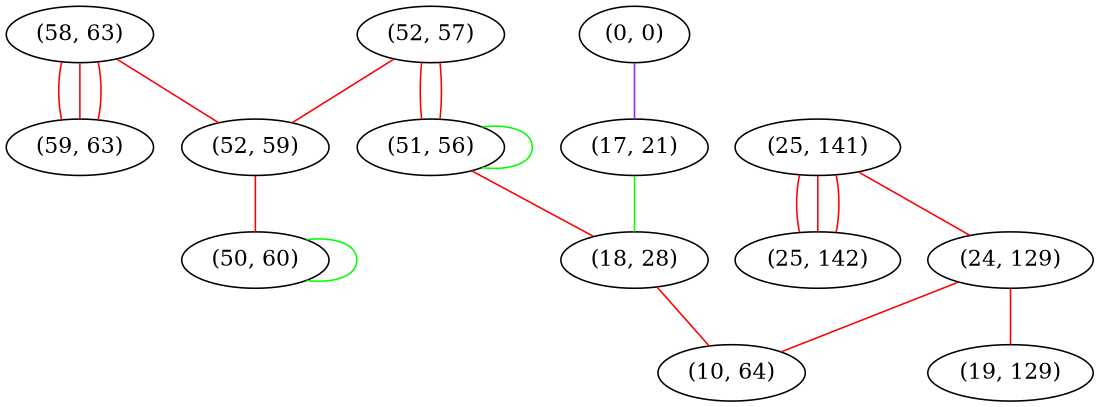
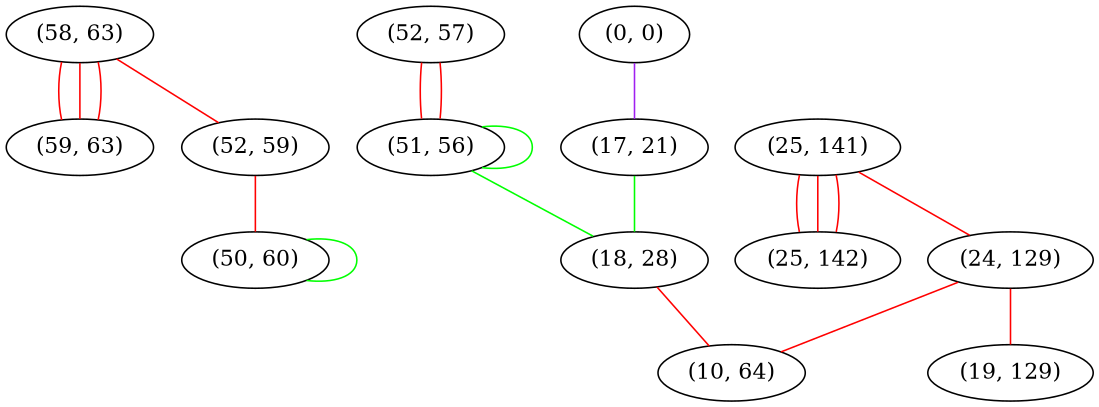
edge "(52, 57)" -- "(52, 59)": removed
edge "(51, 56)" -- "(18, 28)": color red -> green
